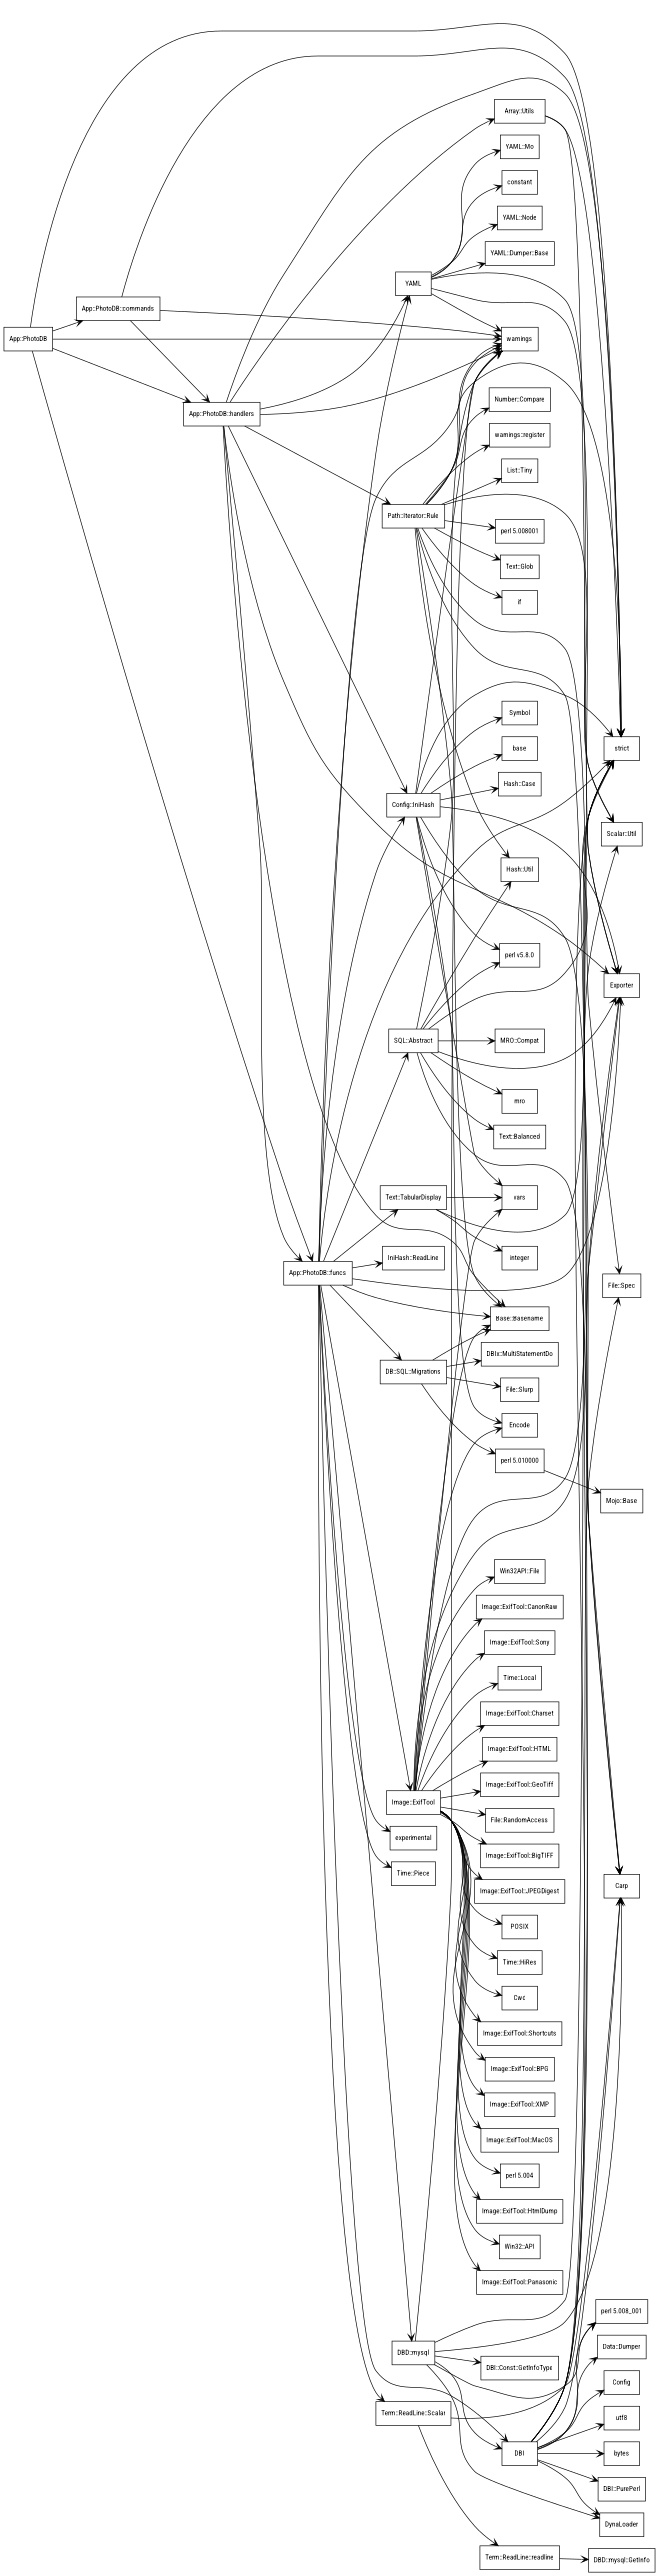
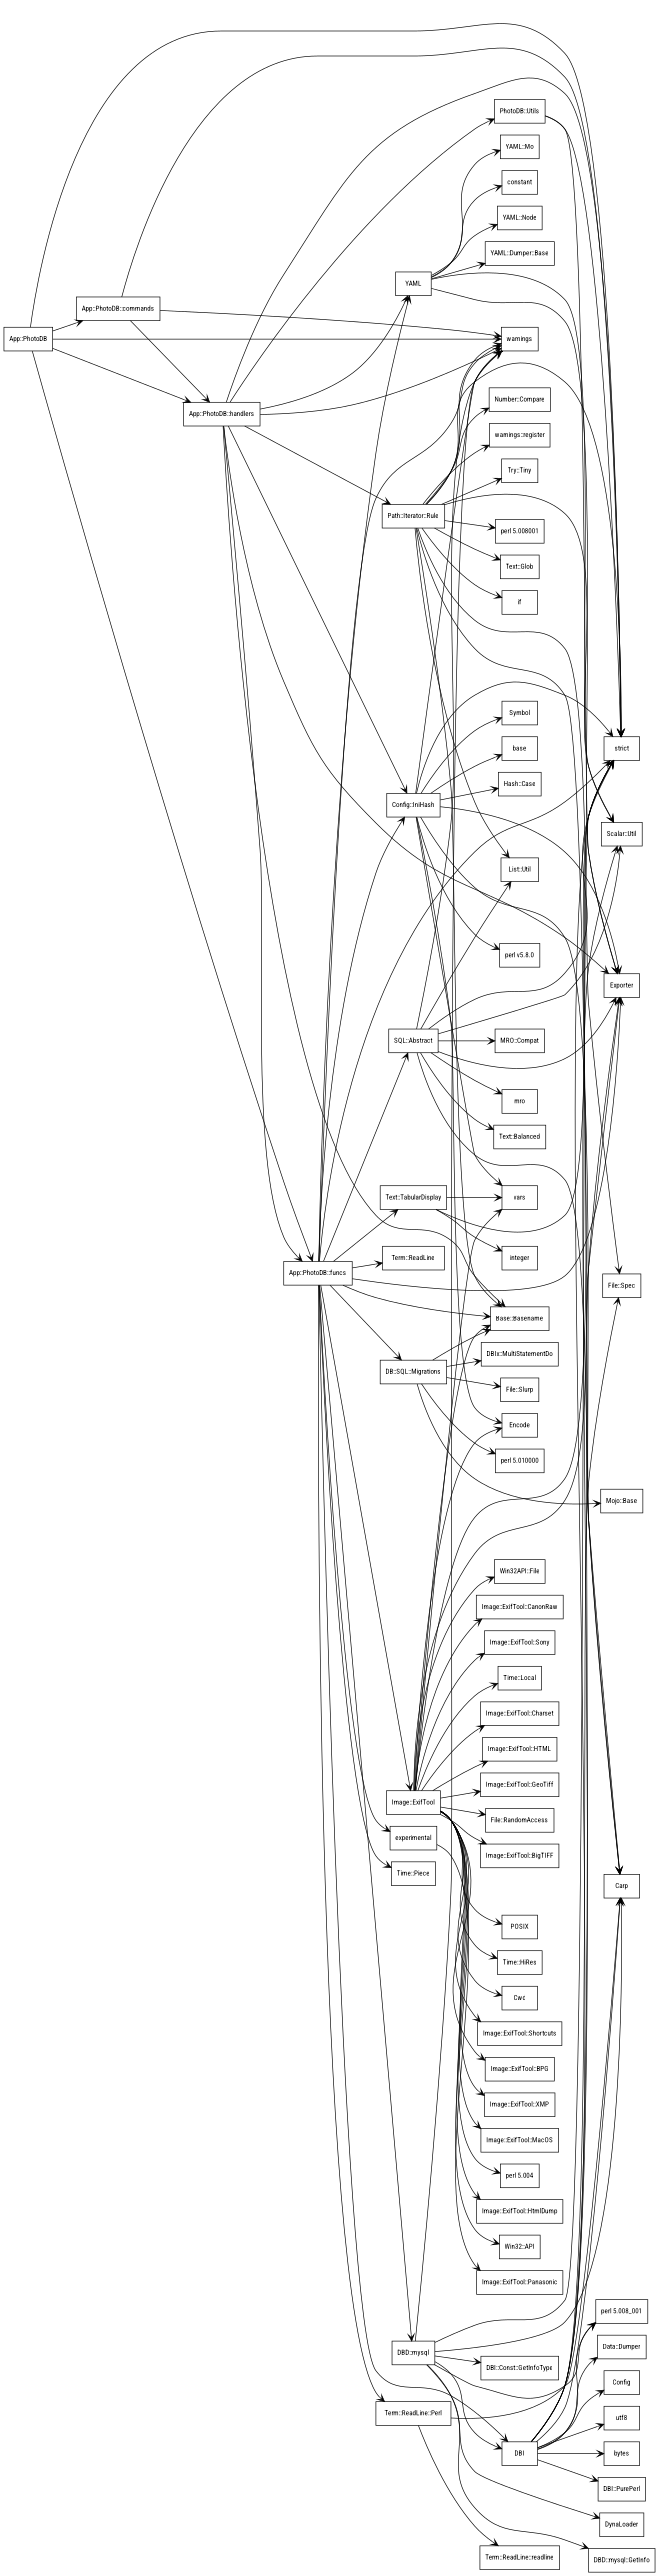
node "Array::Utils": label "Array::Utils" -> "PhotoDB::Utils"
edge "YAML" -> "warnings": removed
node "List::Tiny": label "List::Tiny" -> "Try::Tiny"
node "Hash::Util": label "Hash::Util" -> "List::Util"
edge "SQL::Abstract" -> "perl v5.8.0": now "SQL::Abstract" -> "Scalar::Util"
node "IniHash::ReadLine": label "IniHash::ReadLine" -> "Term::ReadLine"
edge "perl 5.010000" -> "Mojo::Base": now "DB::SQL::Migrations" -> "Mojo::Base"
node "Image::ExifTool::JPEGDigest": removed
edge "Image::ExifTool" -> "Image::ExifTool::Panasonic": now "experimental" -> "Image::ExifTool::Panasonic"
node "Term::ReadLine::Scalar": label "Term::ReadLine::Scalar" -> "Term::ReadLine::Perl"
edge "DBI" -> "DynaLoader": removed
edge "Term::ReadLine::readline" -> "DBD::mysql::GetInfo": now "DBD::mysql" -> "DBD::mysql::GetInfo"
